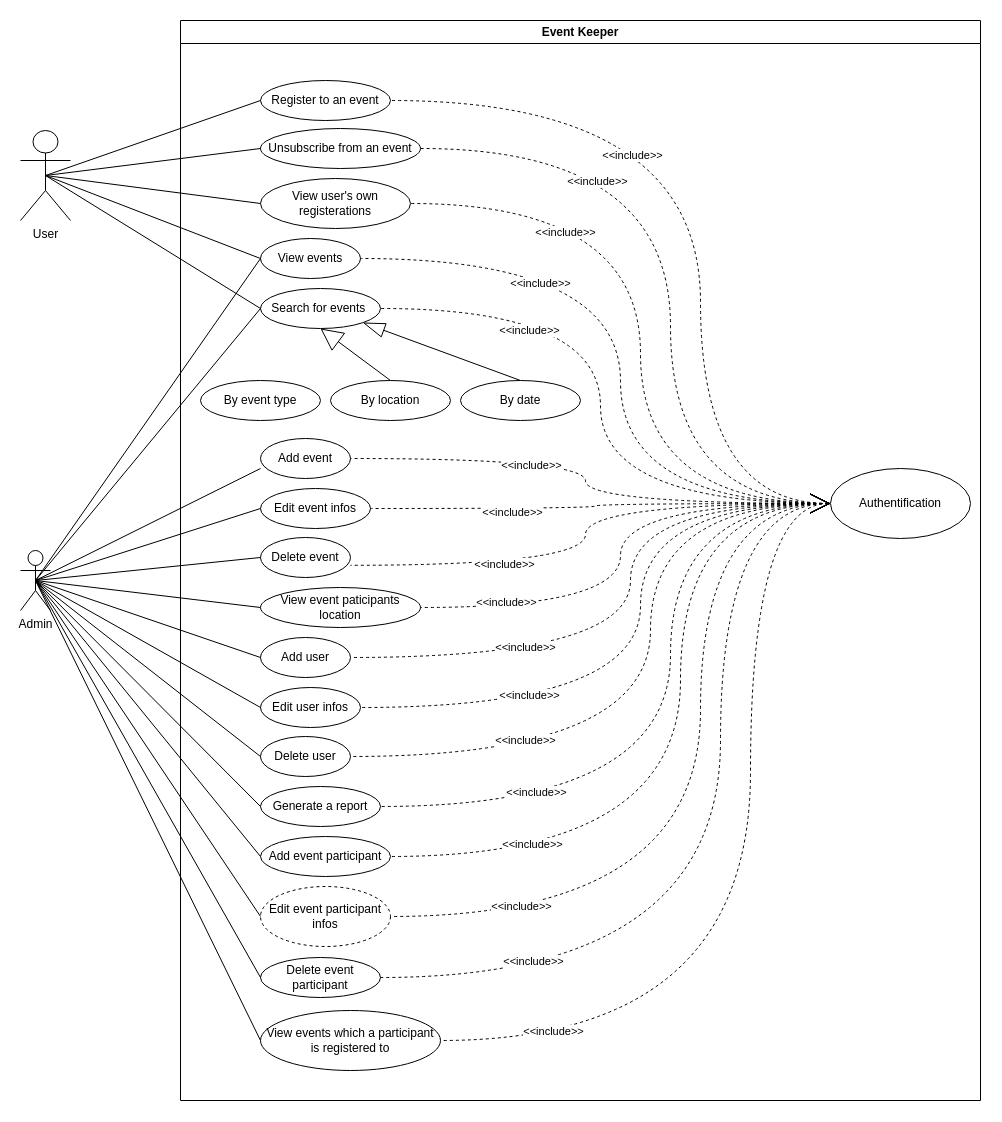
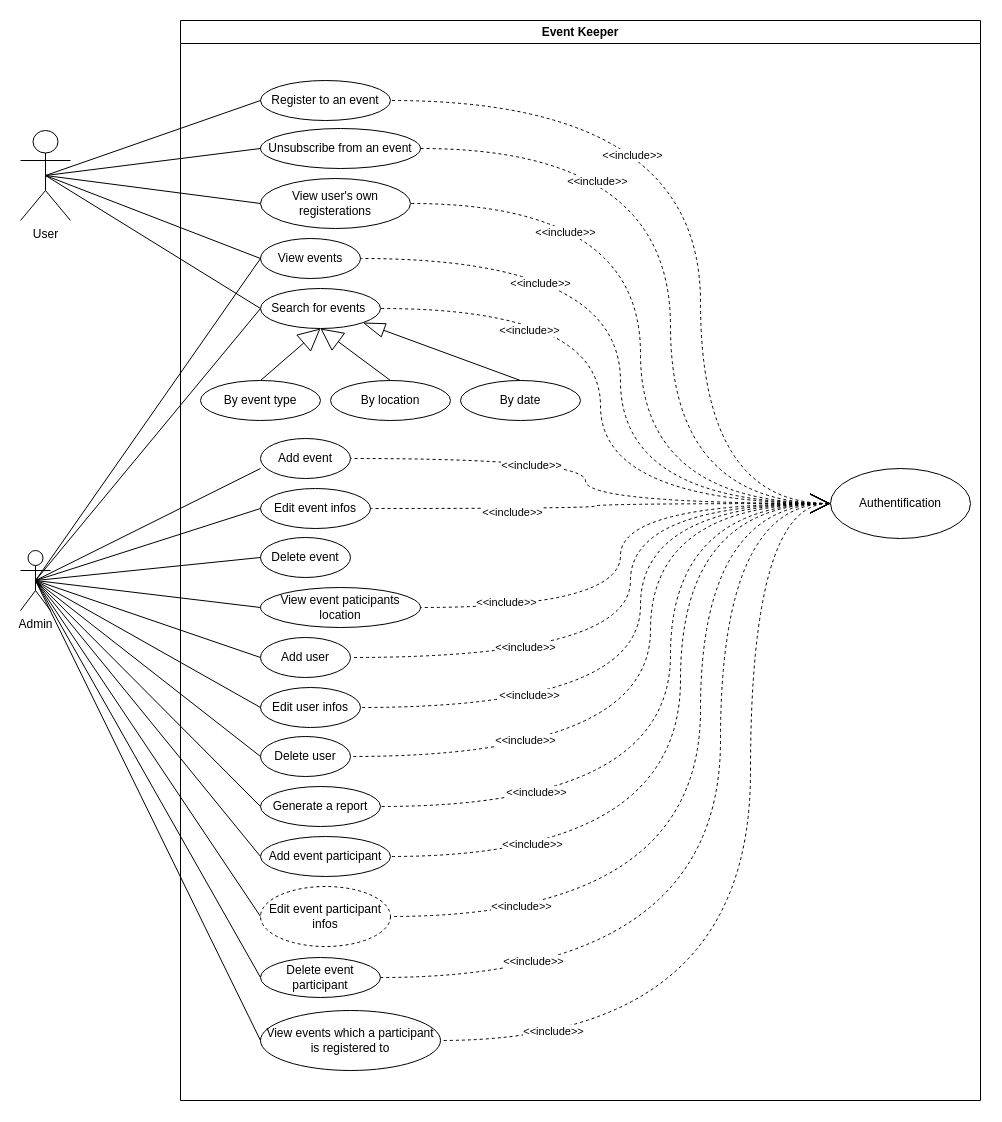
edge "By event type" -> "Search for events": added
edge "Delete event" -> "Authentification": removed, label "<<include>>"
